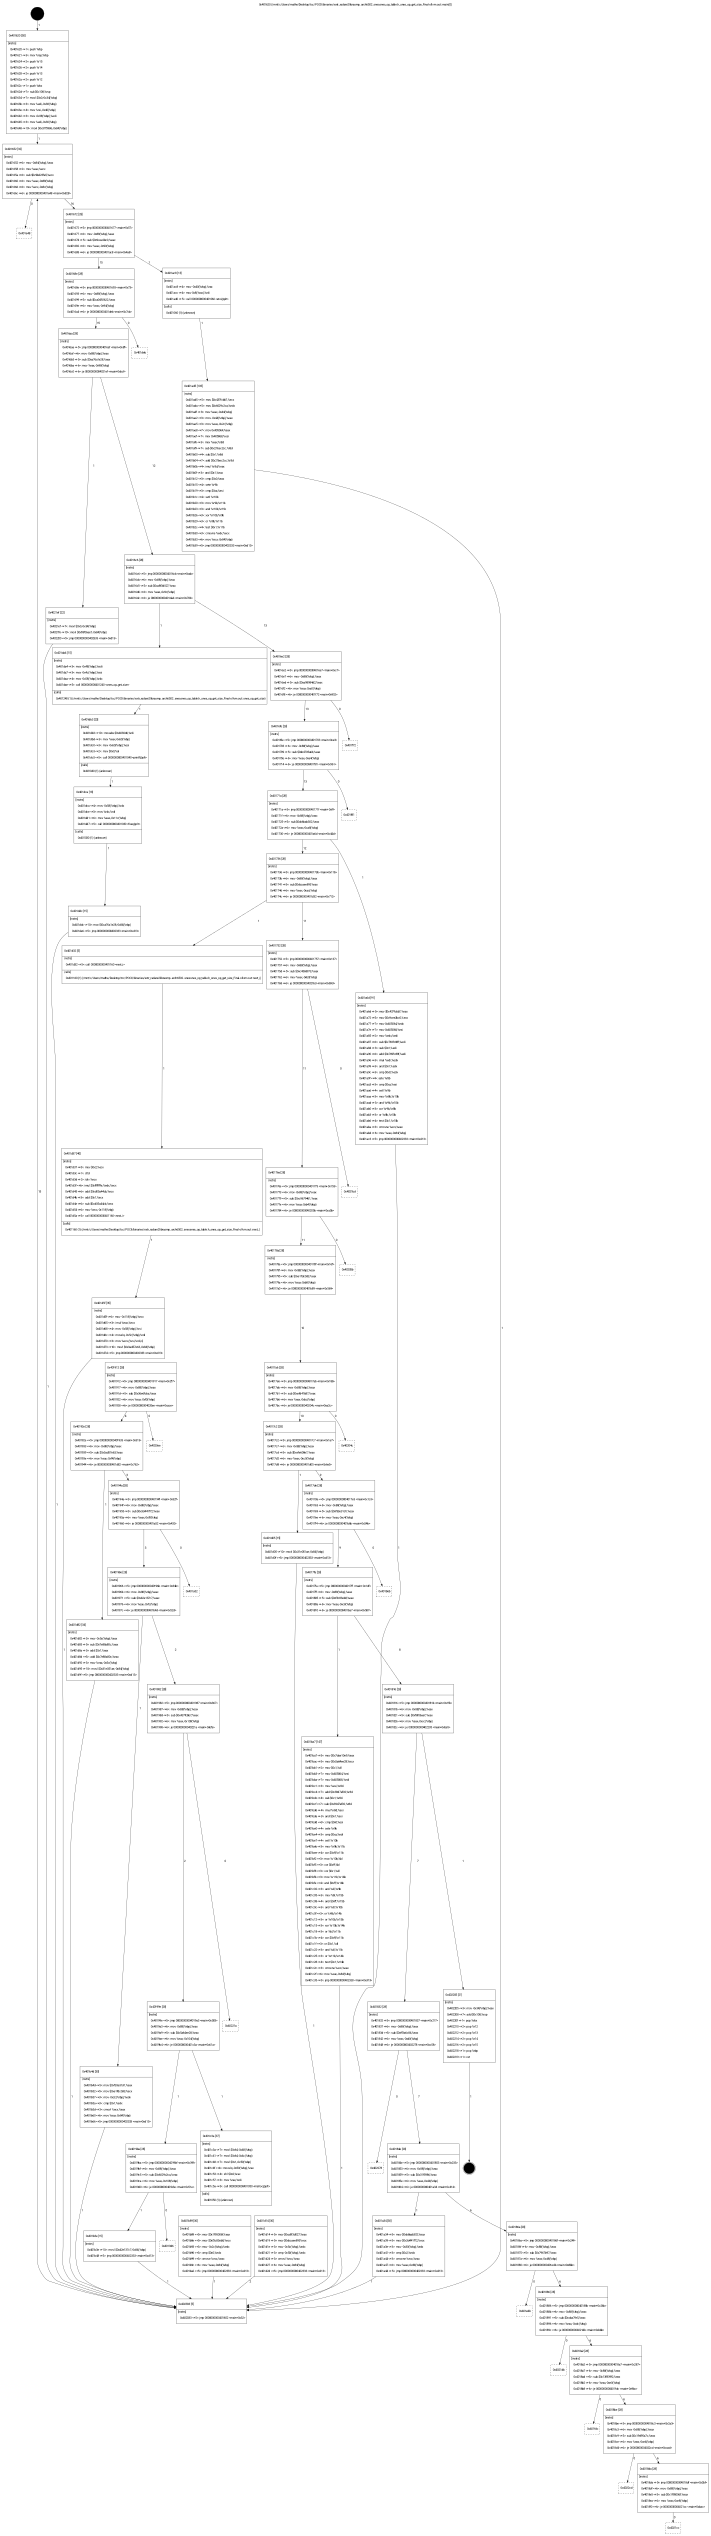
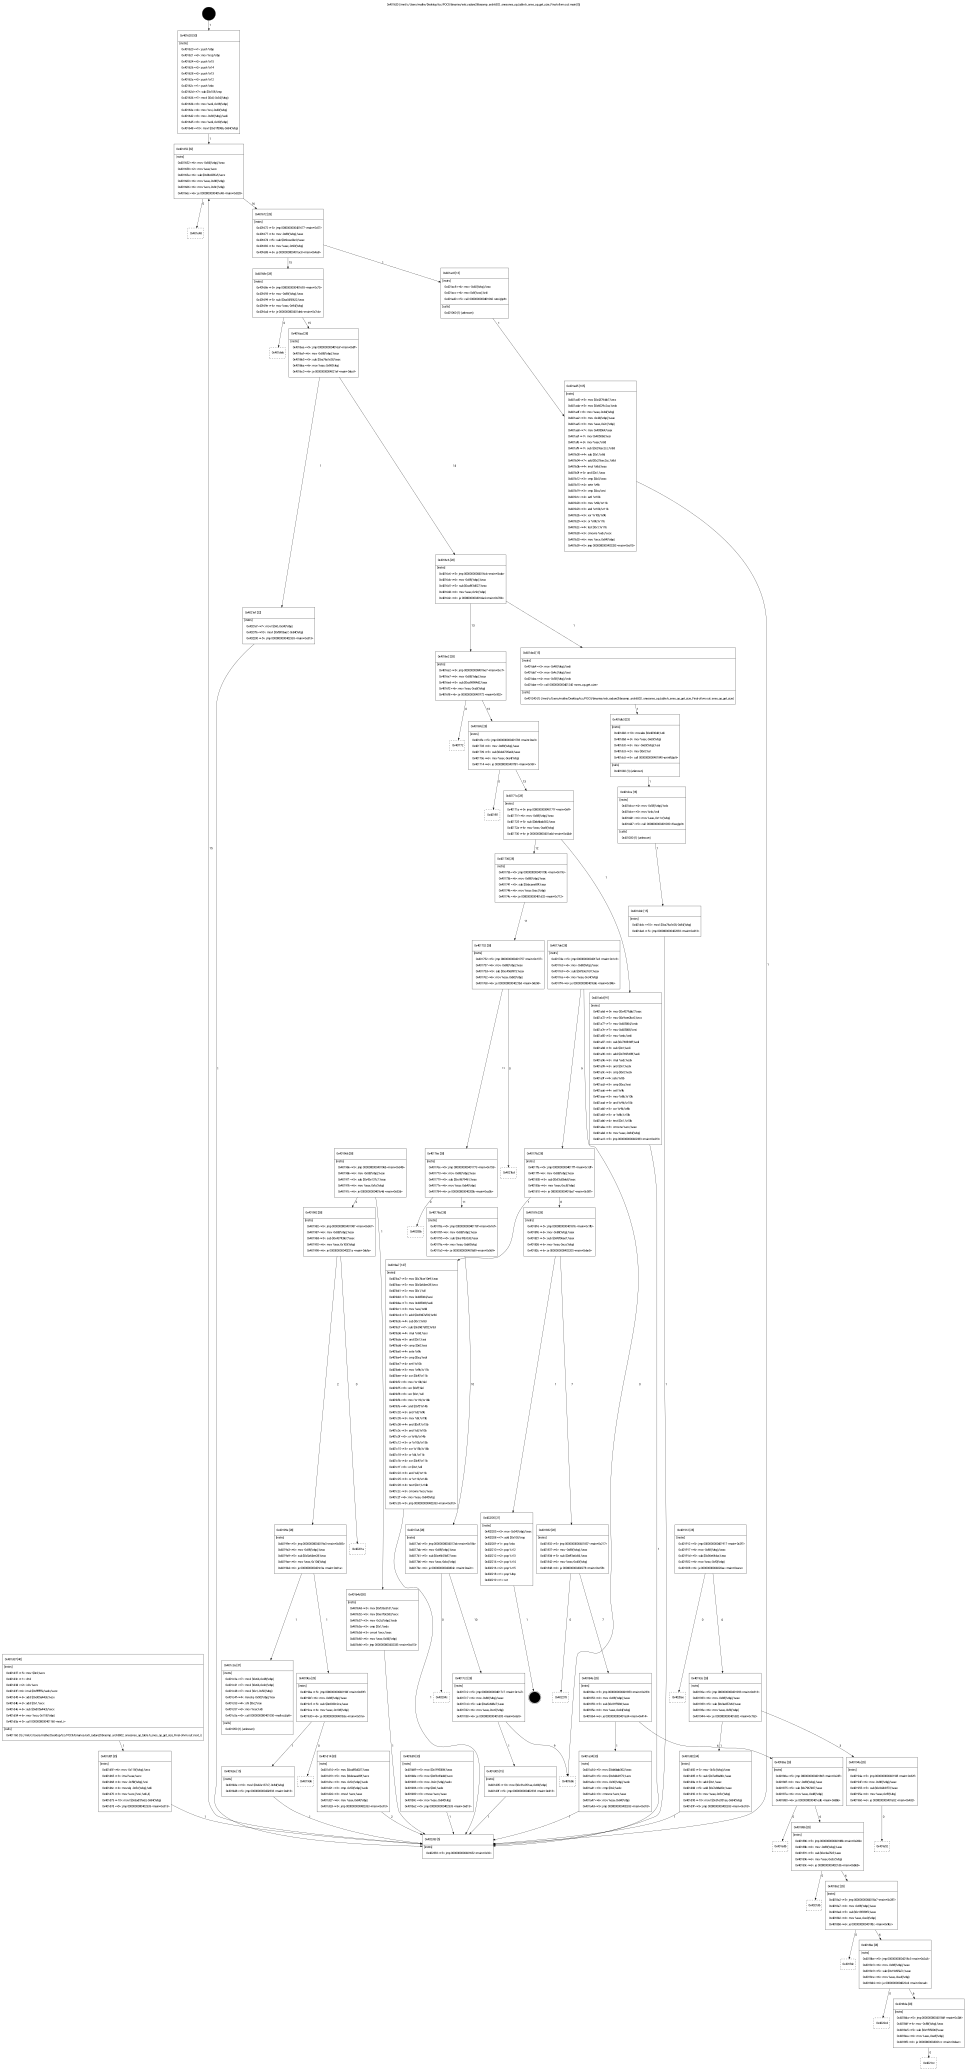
edge "0x4016aa [28]" -> "0x4016c6 [28]": label " 12" -> " 14"
node "0x401d32 [5]": removed
edge "0x4017c2 [28]" -> "0x4017de [28]": now "0x4017c2 [28]" -> "0x401b6b"
edge "0x40194a [28]" -> "0x401966 [28]": removed, label "3"
